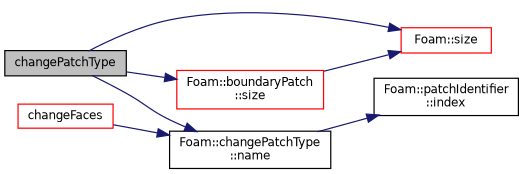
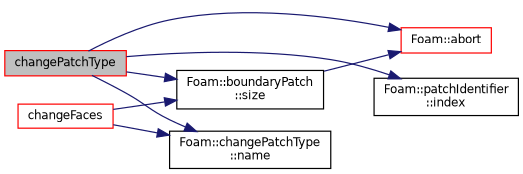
node "Foam::size": label "Foam::size" -> "Foam::abort"
node "changePatchType": color black -> red
node "Foam::boundaryPatch ::size": color red -> black
edge "changeFaces" -> "Foam::boundaryPatch ::size": added
edge "Foam::changePatchType ::name" -> "Foam::patchIdentifier ::index": now "changePatchType" -> "Foam::patchIdentifier ::index"
